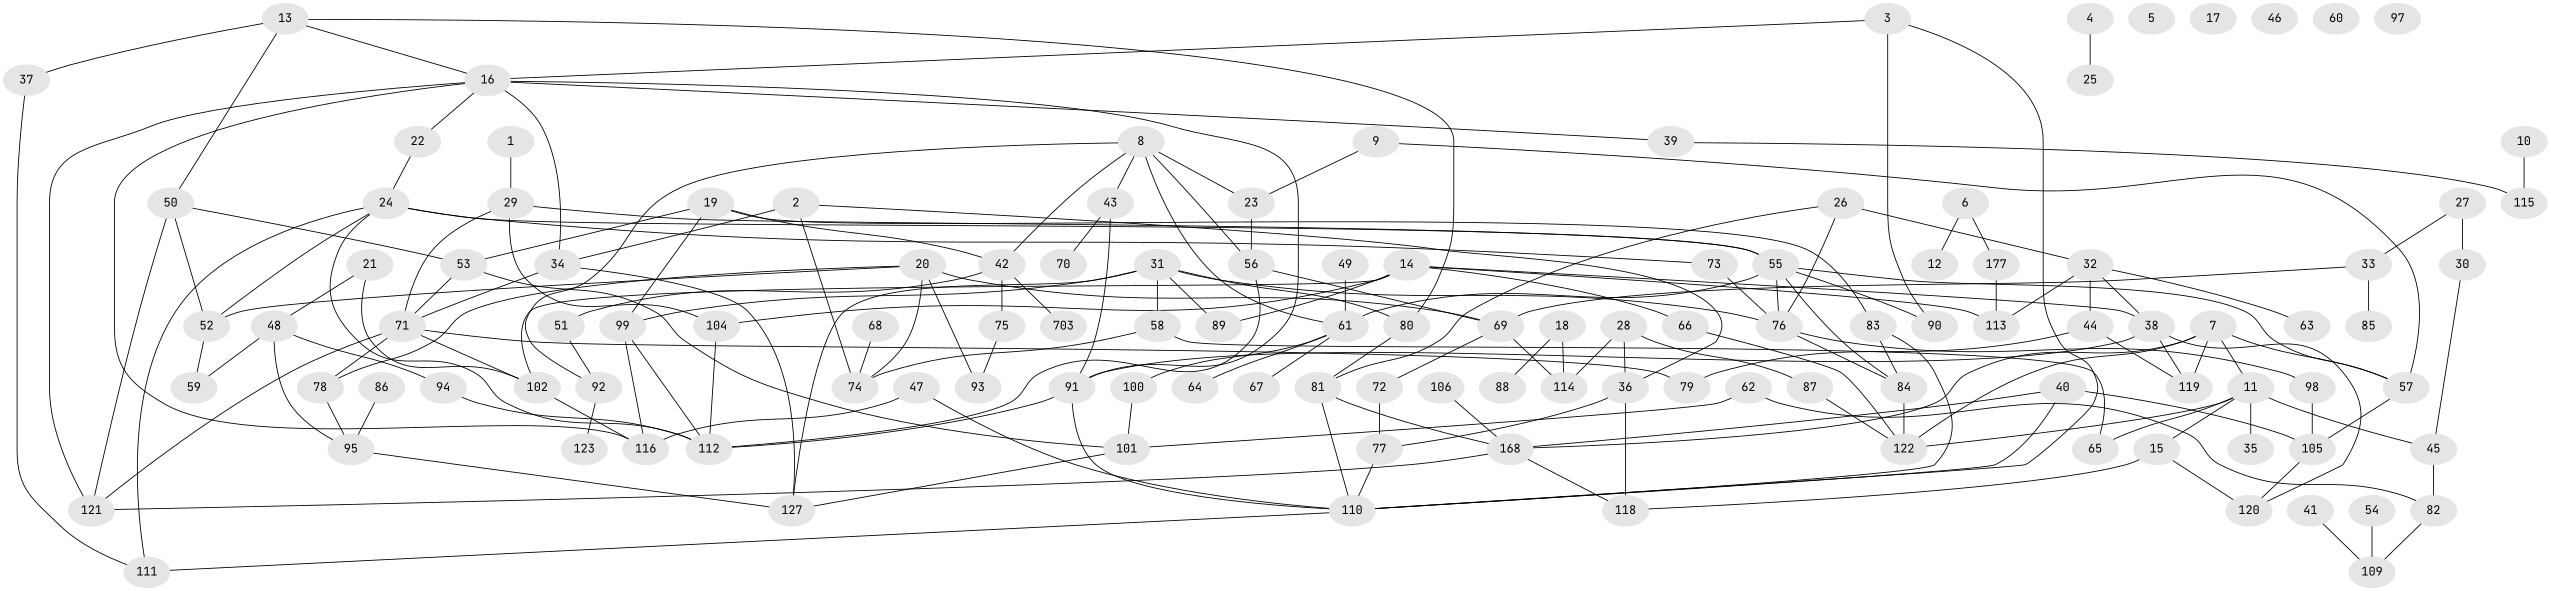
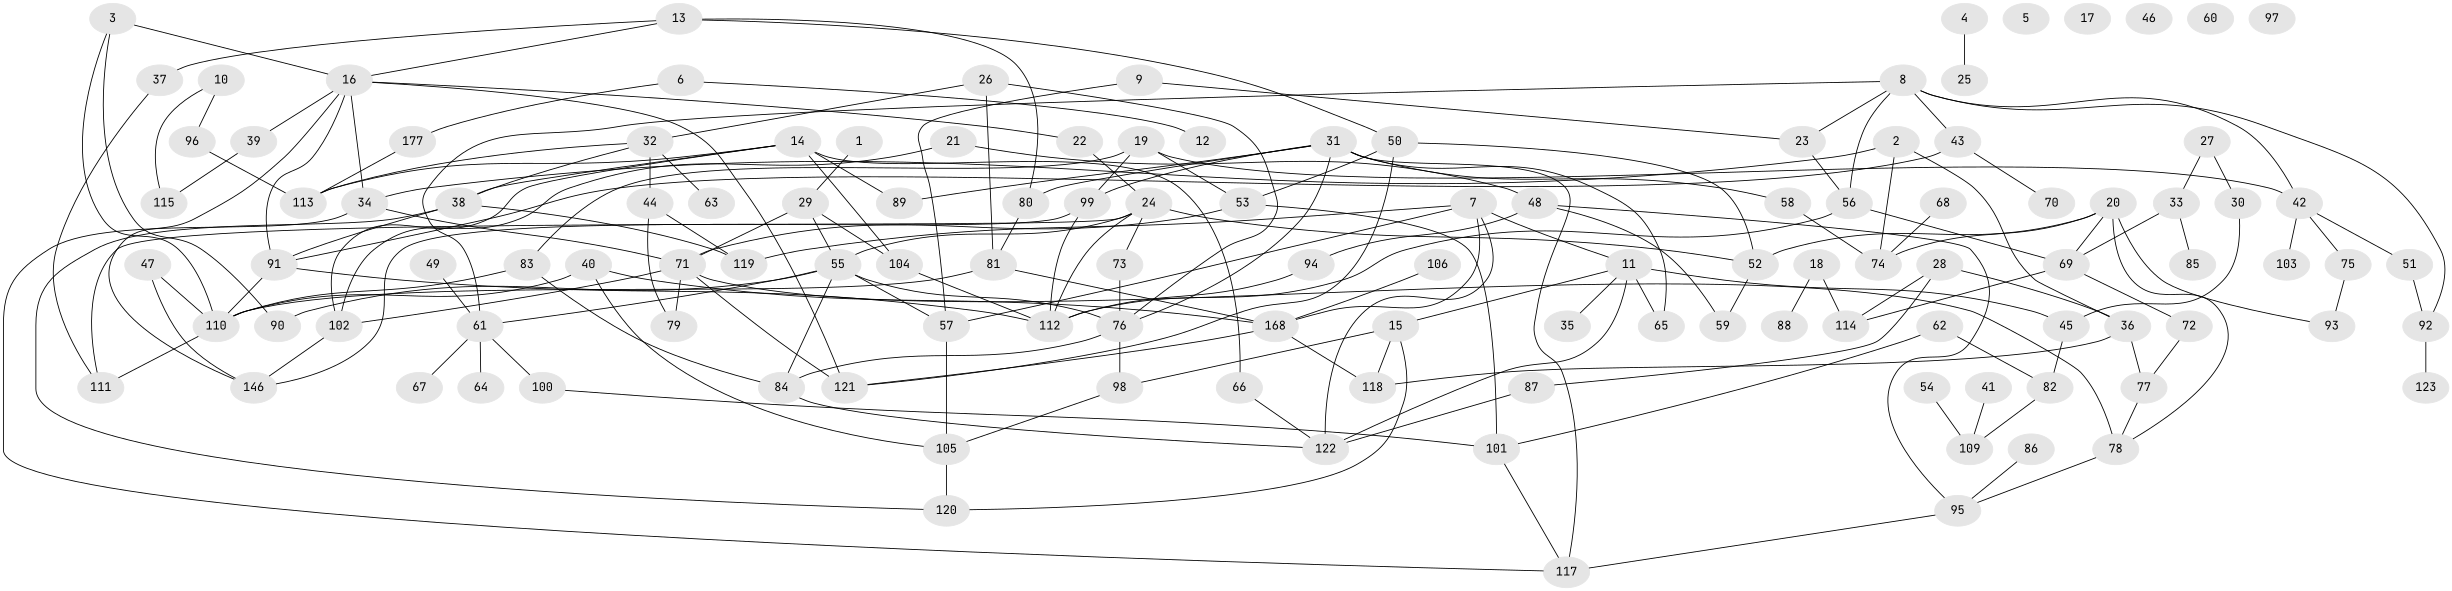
node "96": added
node "703": label "703" -> "103"
edge "58" -- "65": now "31" -- "65"
edge "15" -- "98": added
node "116": label "116" -> "146"
edge "77" -- "110": now "77" -- "78"
node "127": label "127" -> "117"
